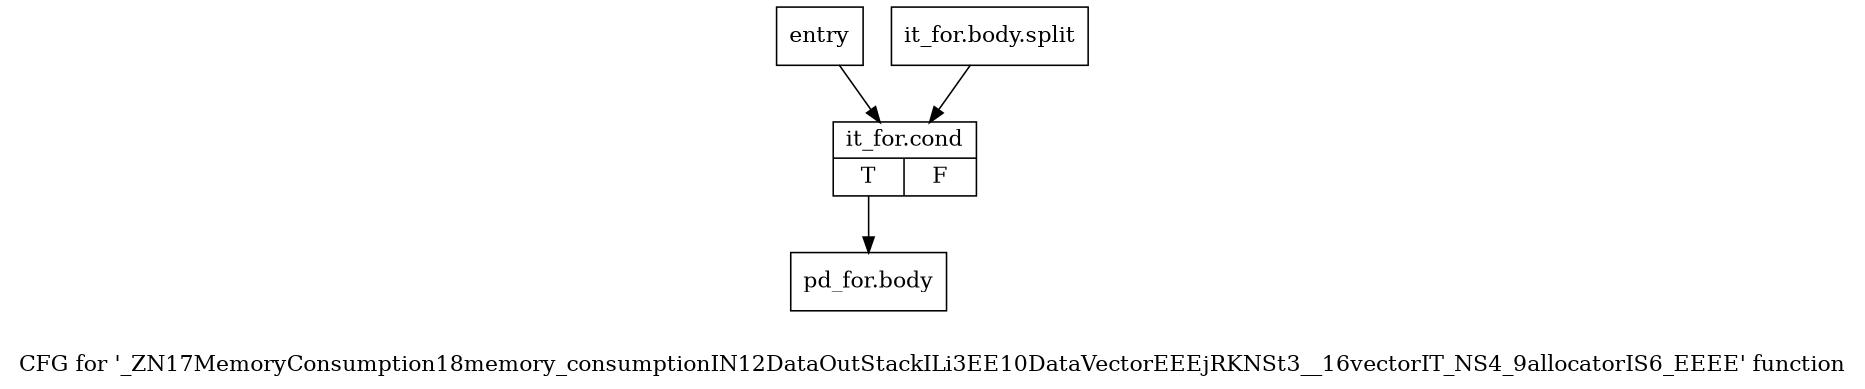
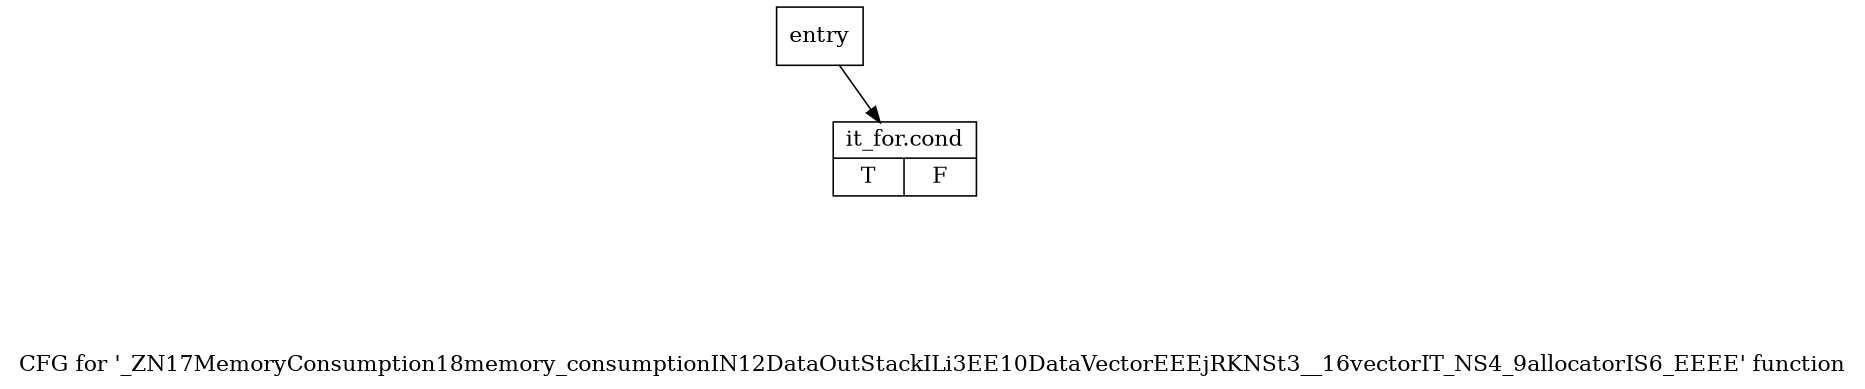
node "it_for.body.split": removed
node "pd_for.body": removed
